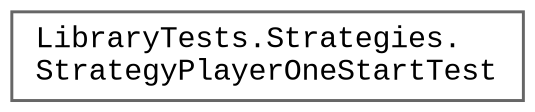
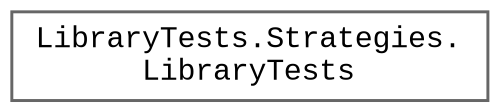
node "LibraryTests.Strategies. StrategyPlayerOneStartTest": label "LibraryTests.Strategies. StrategyPlayerOneStartTest" -> "LibraryTests.Strategies. LibraryTests"
